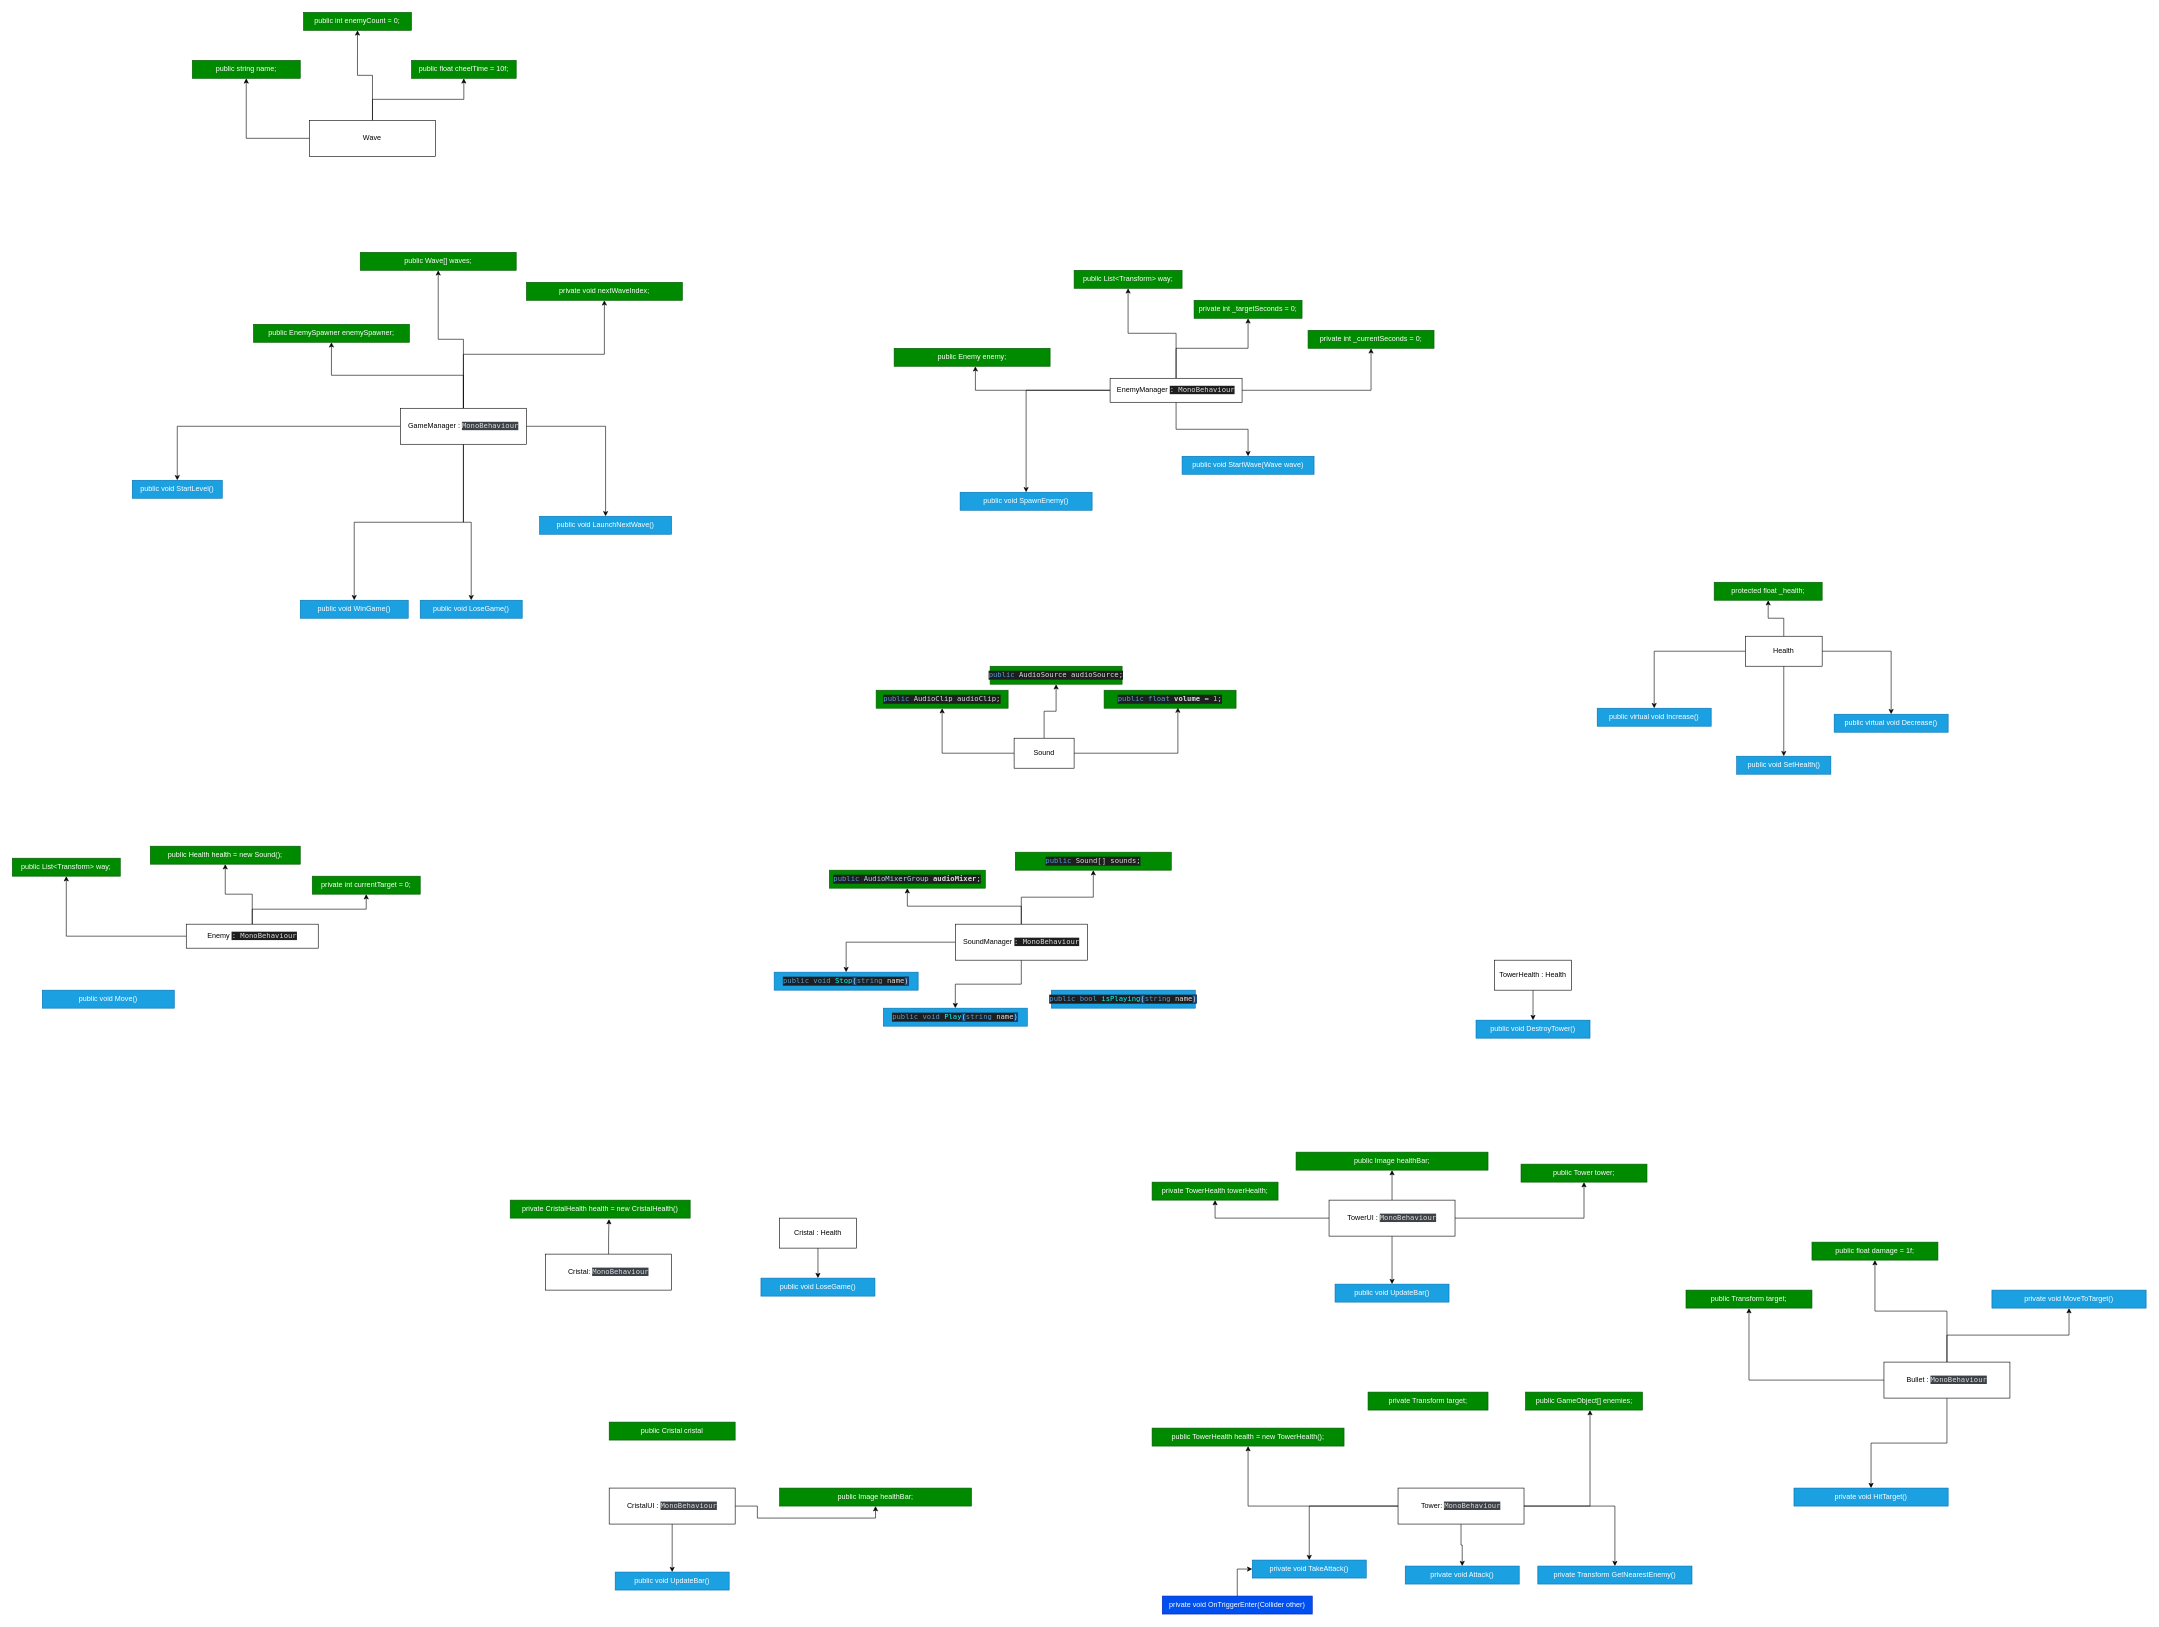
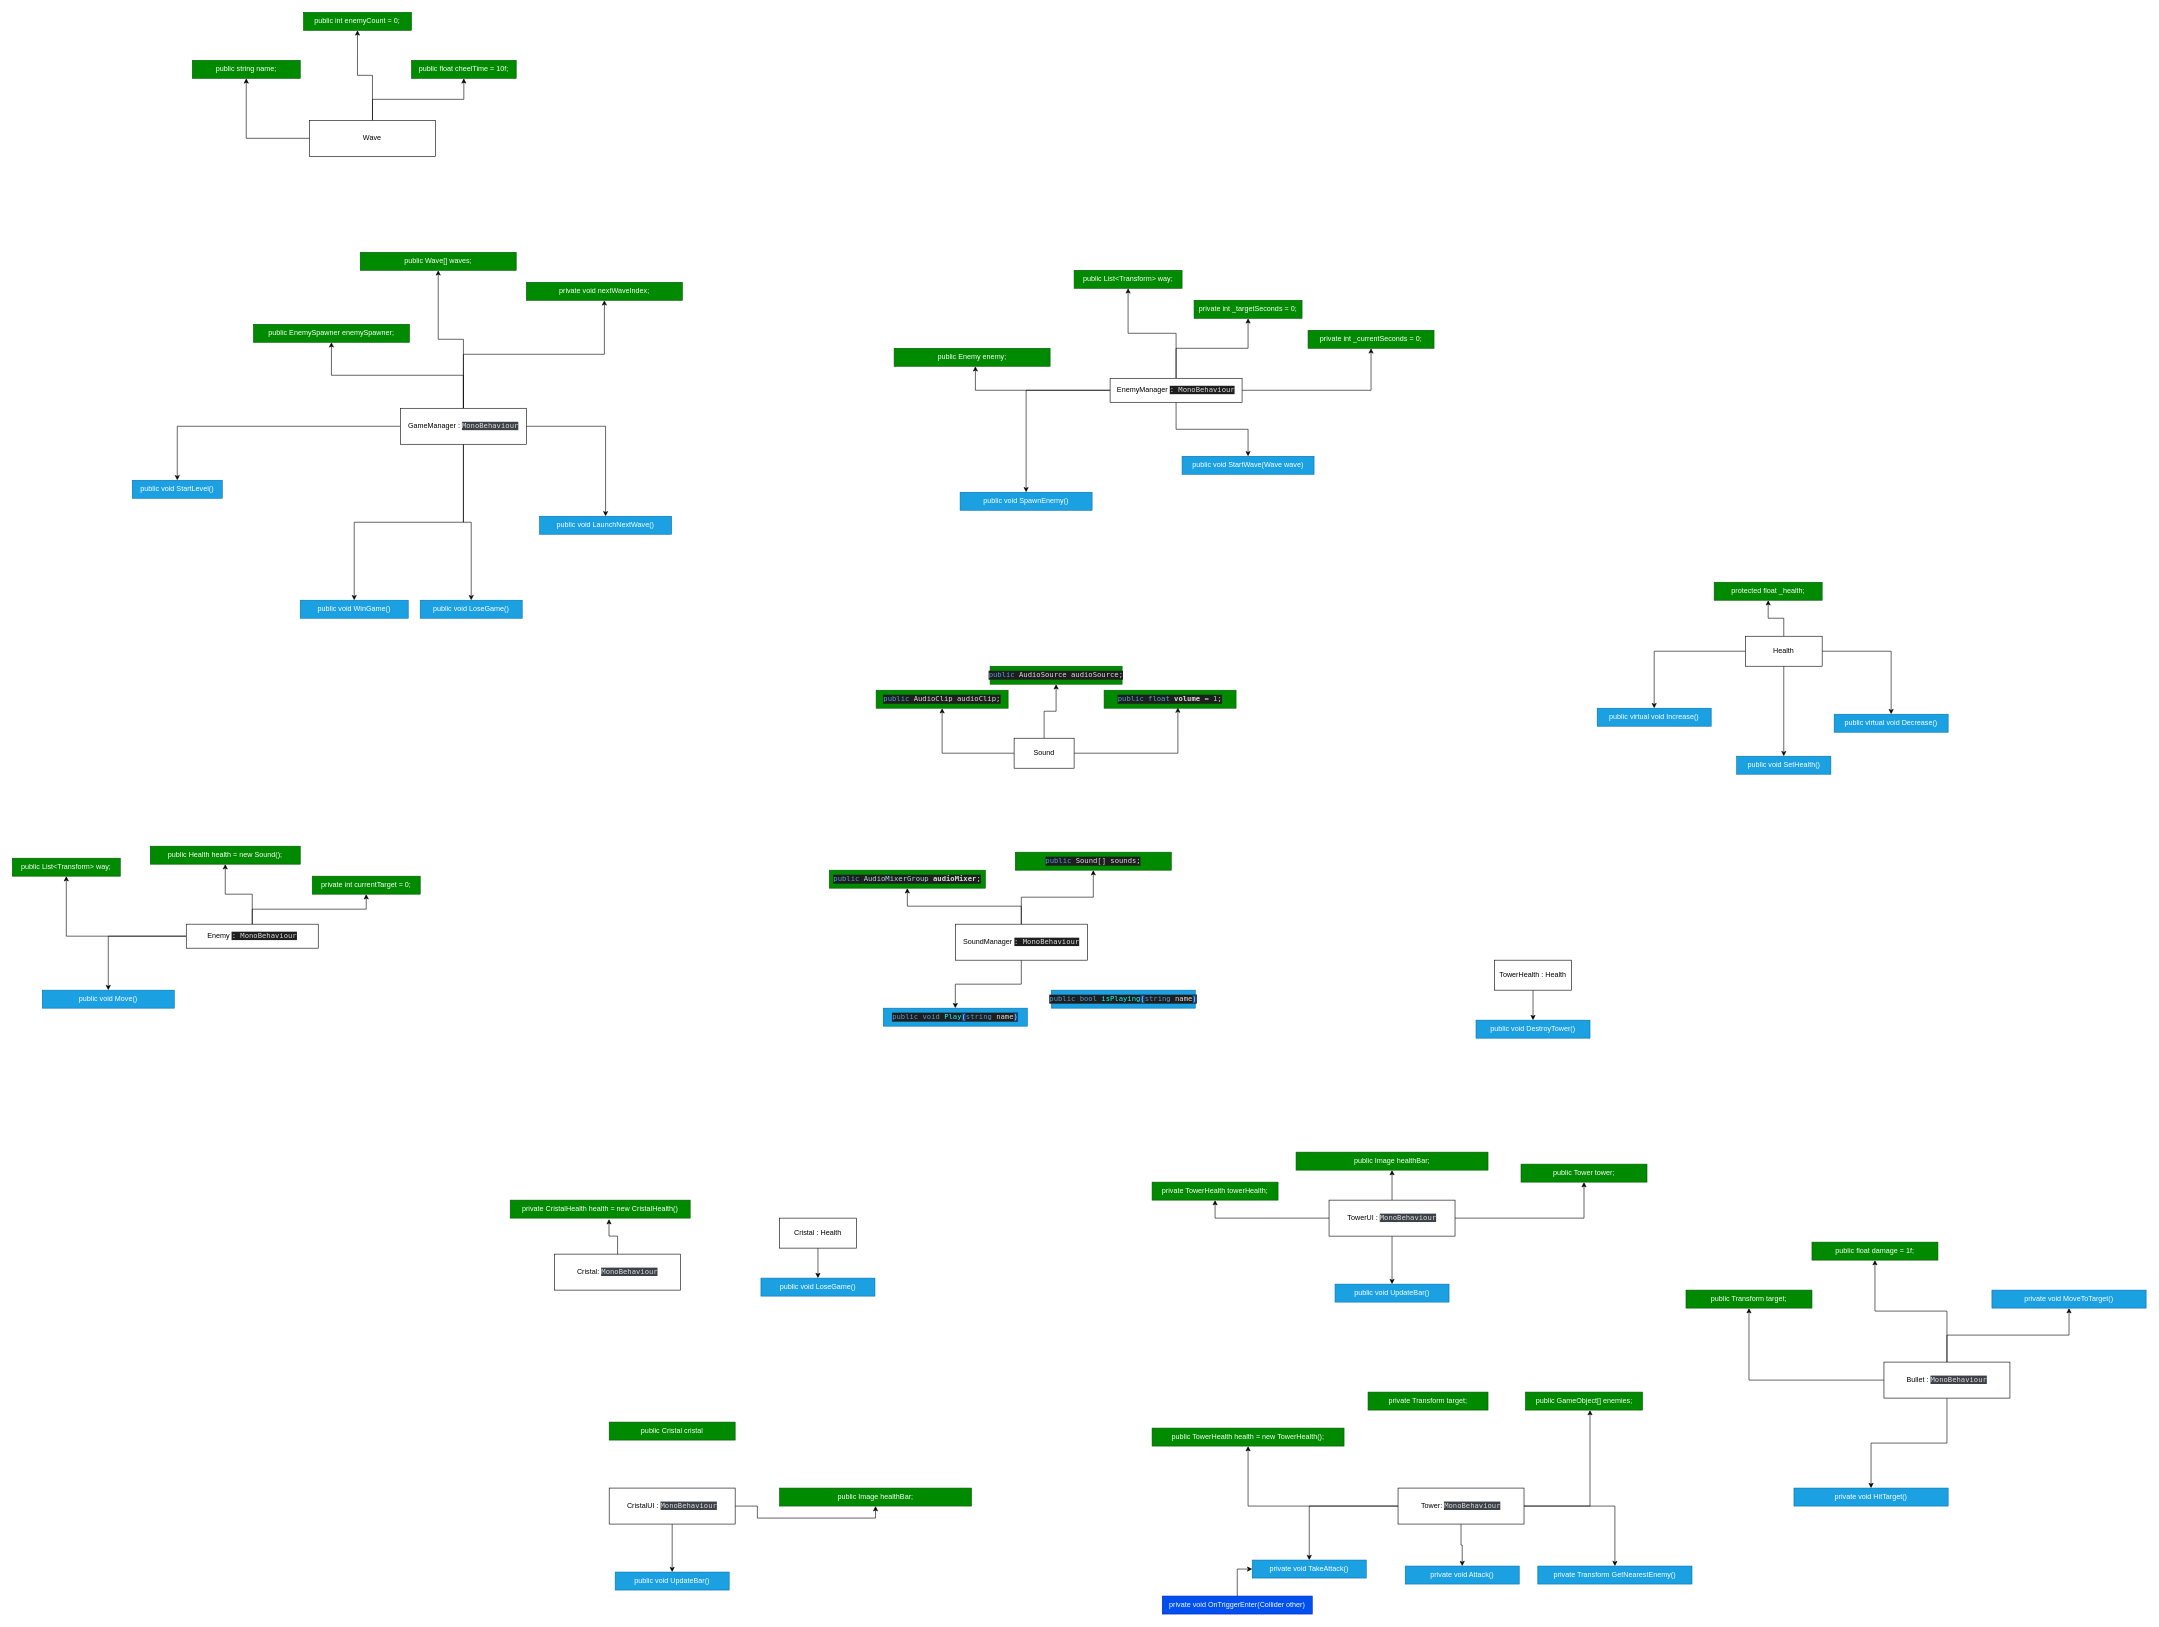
edge "SoundManager : MonoBehaviour" -> "public void Stop(string name)": removed
node "public void Stop(string name)": removed
edge "Enemy : MonoBehaviour" -> "public void Move()": added
node "Cristal: MonoBehaviour": moved (609, 1272) -> (618, 1272)
